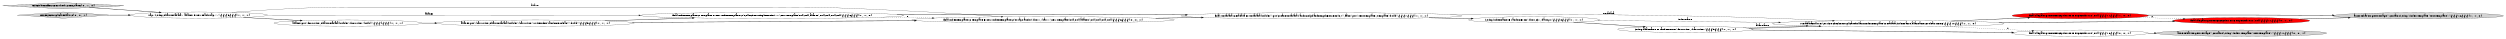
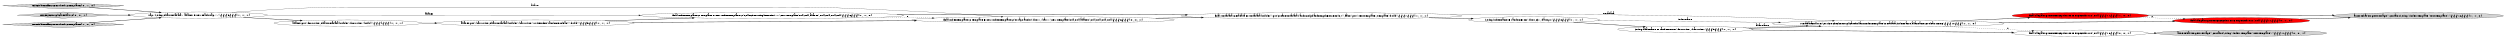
node "testHiddenAffectsResolvedV2Templates['1', '0', '0']": added
